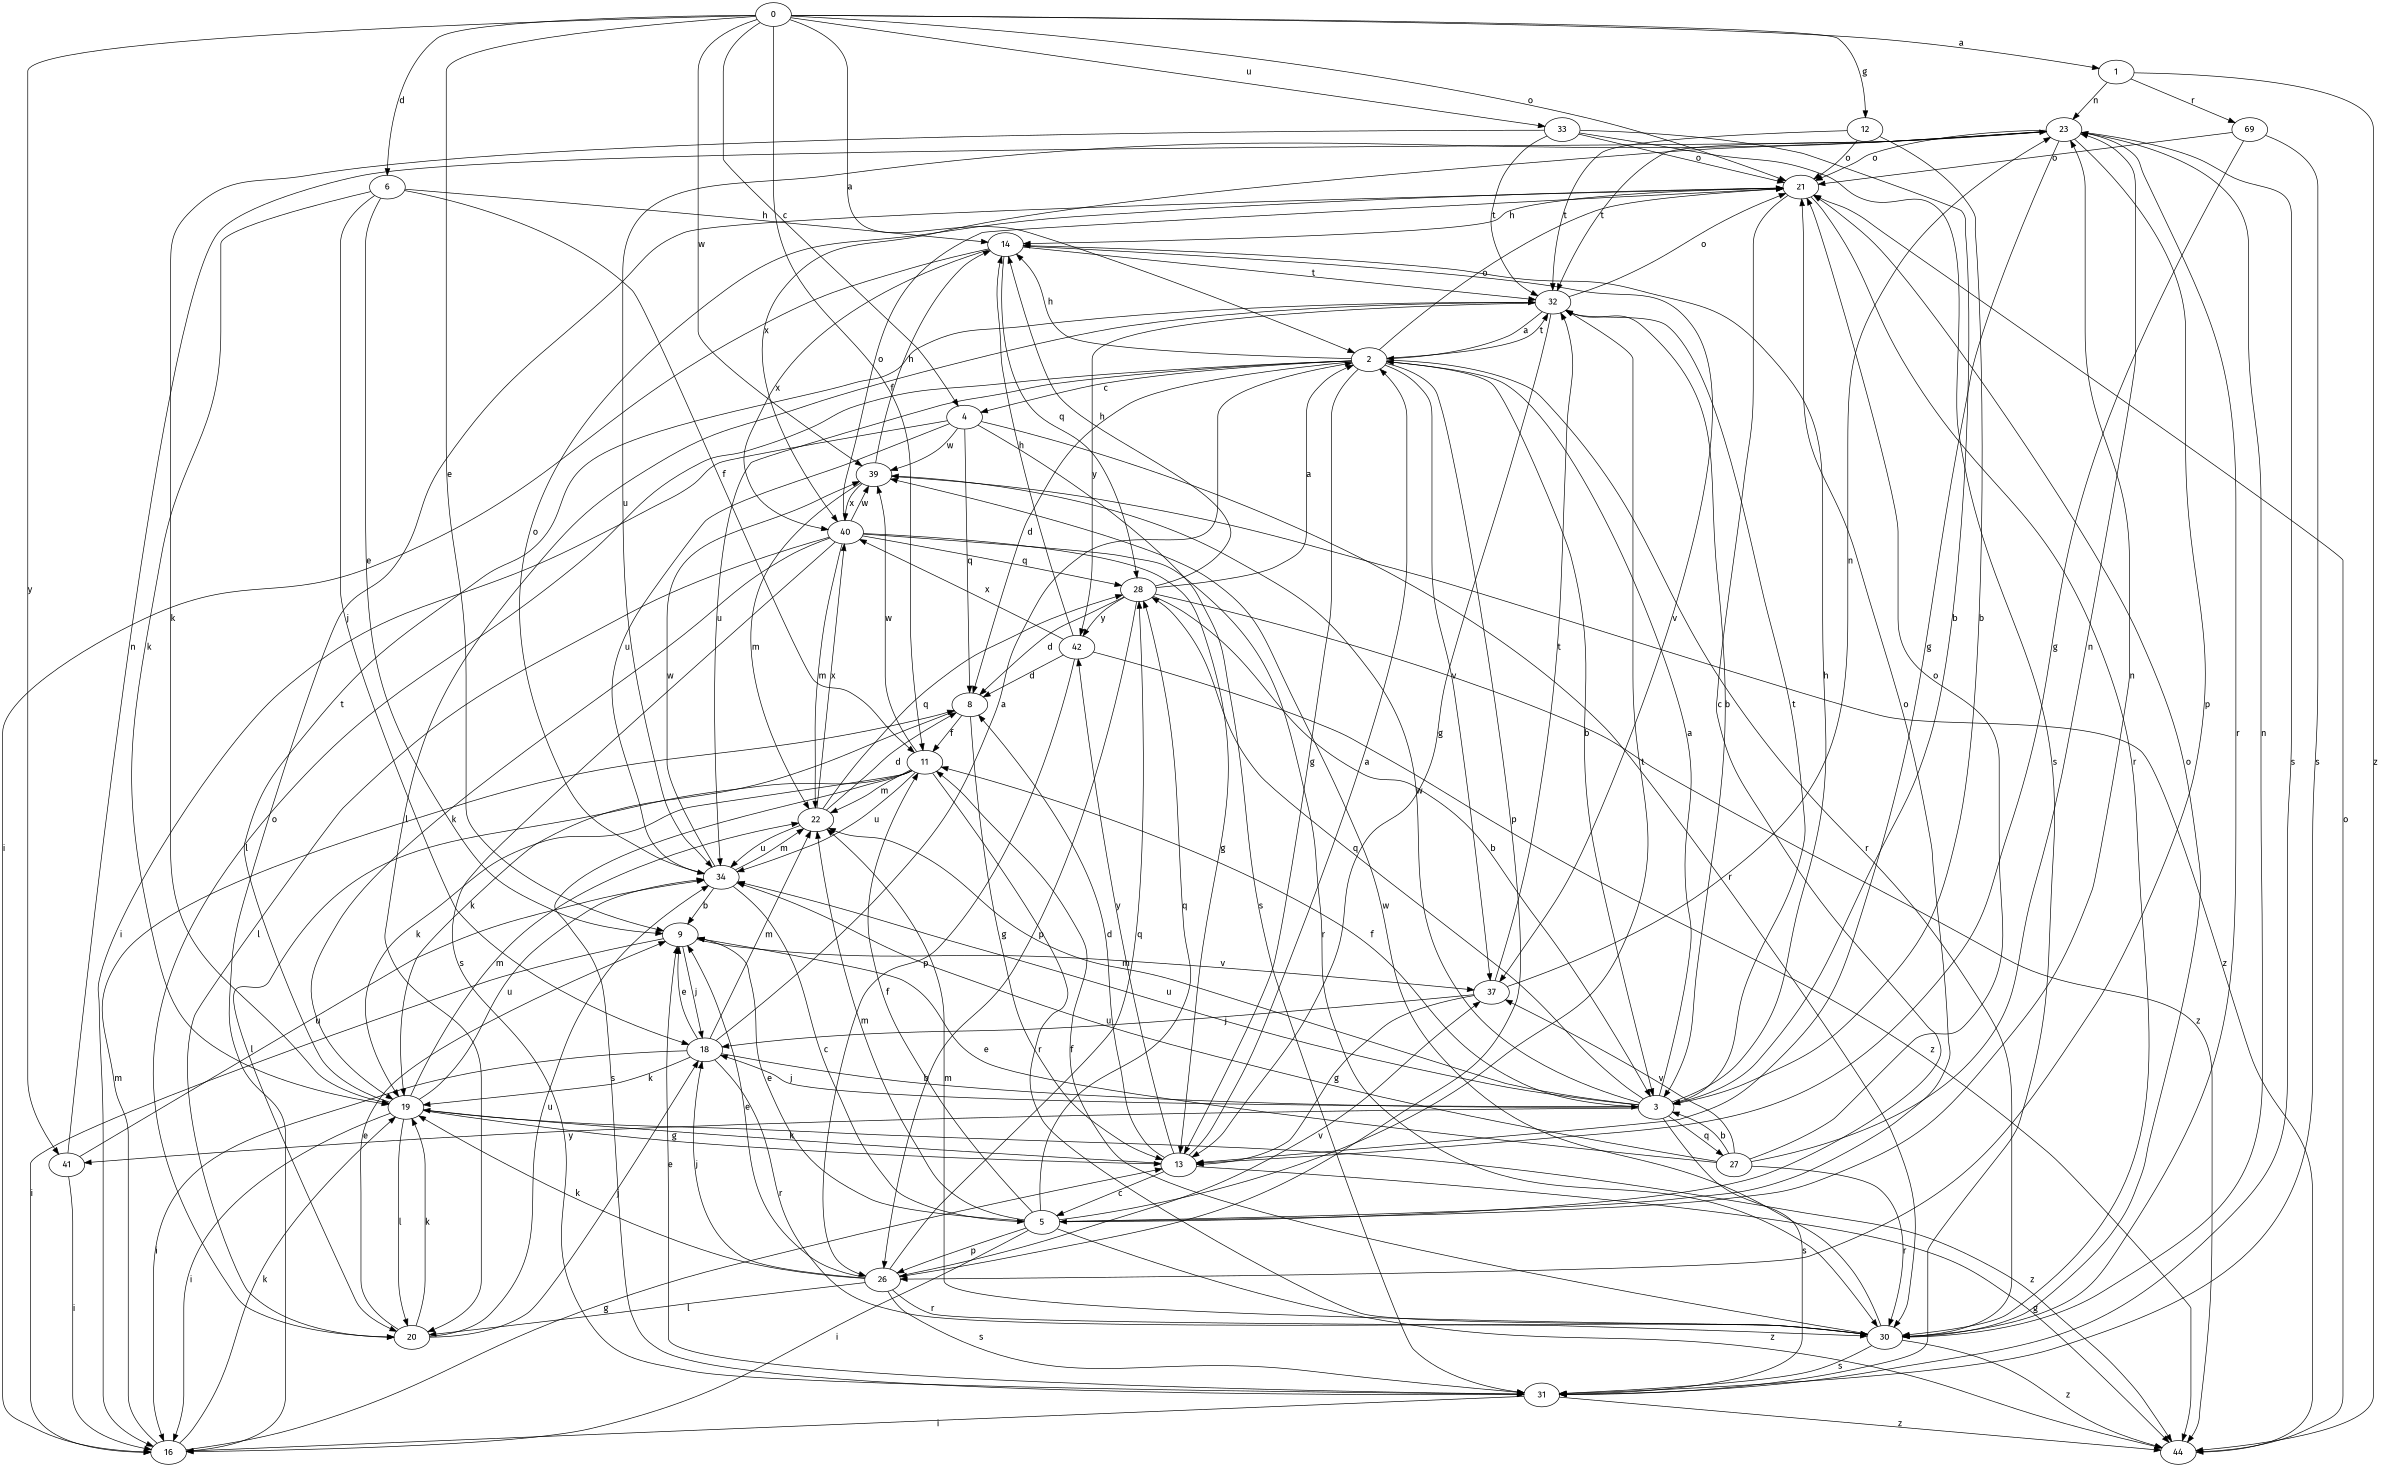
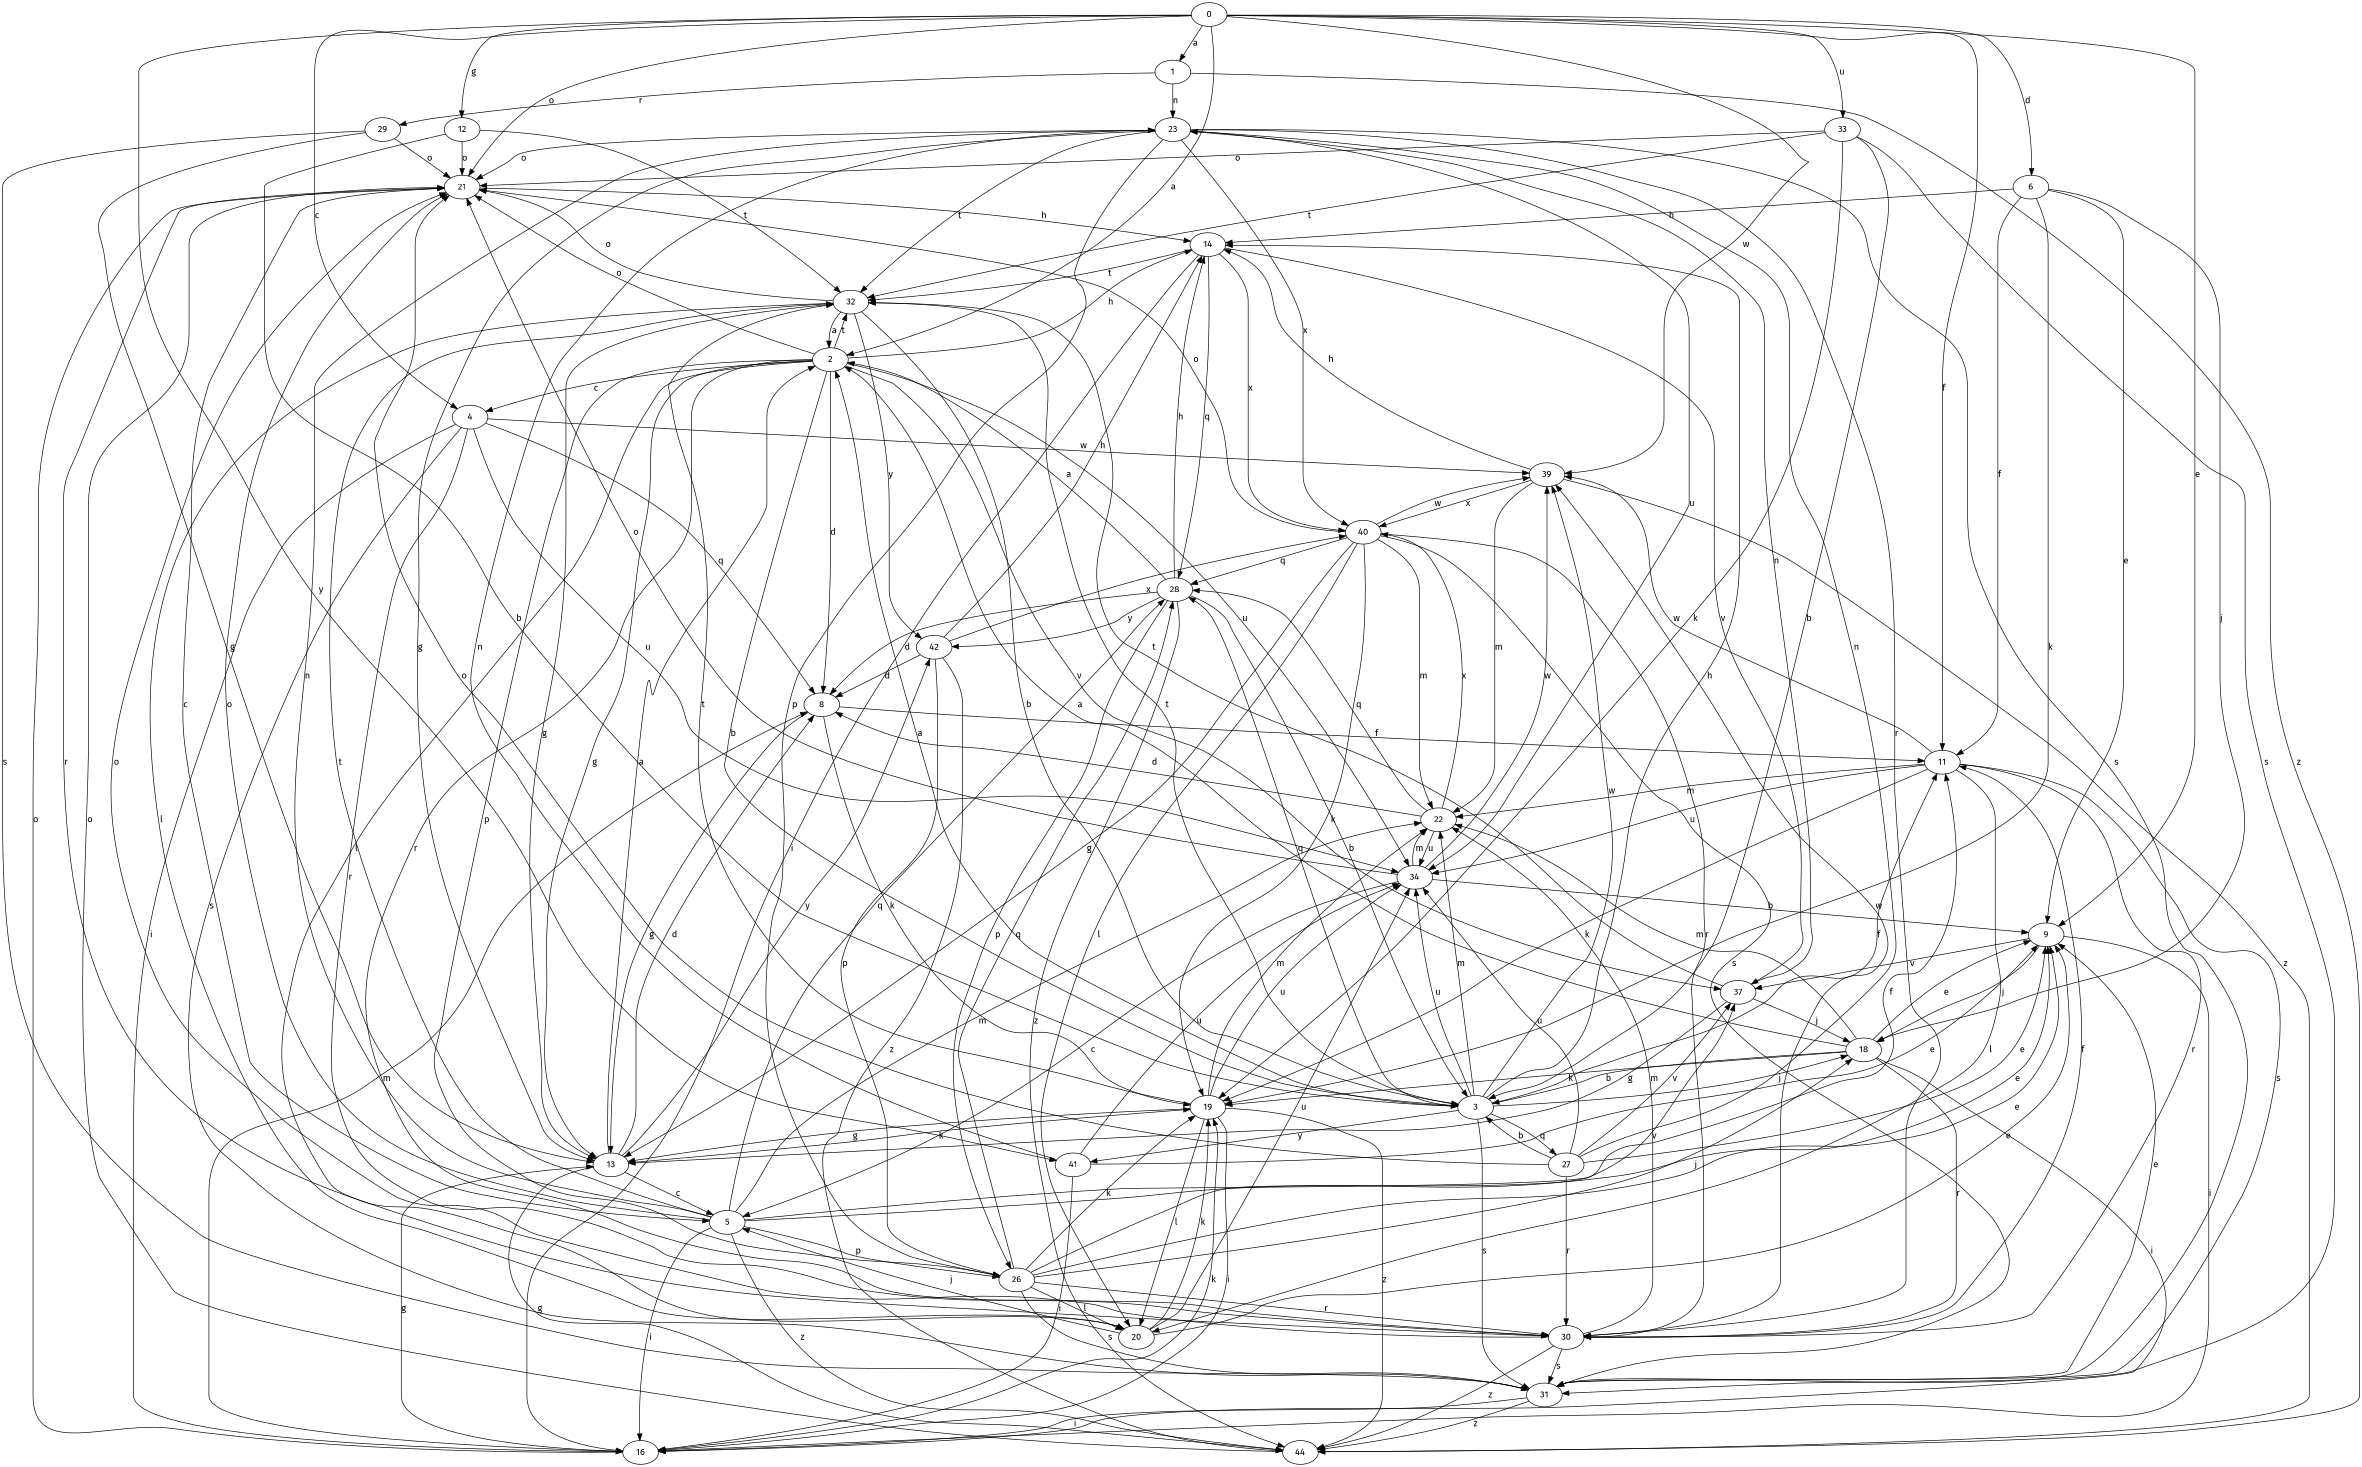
node "69": label "69" -> "29"
edge "30" -> "23": removed, label "n"
edge "41" -> "9": added, label "e"
edge "20" -> "18": now "20" -> "5"
